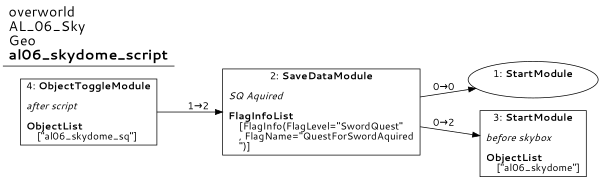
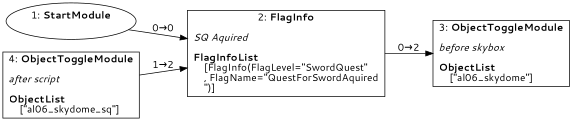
node "overworld": removed
node "2:": text "SaveDataModule" -> "FlagInfo"
edge "2:" -> "1:": reversed
node "3:": text "StartModule" -> "ObjectToggleModule"
